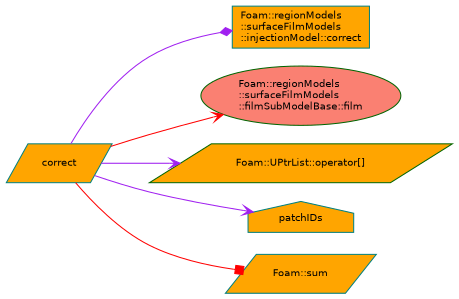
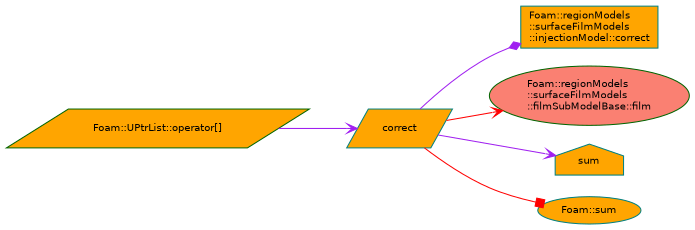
edge "correct" -> "Foam::UPtrList::operator[]": reversed
node "patchIDs": label "patchIDs" -> "sum"
node "Foam::sum": shape parallelogram -> ellipse
